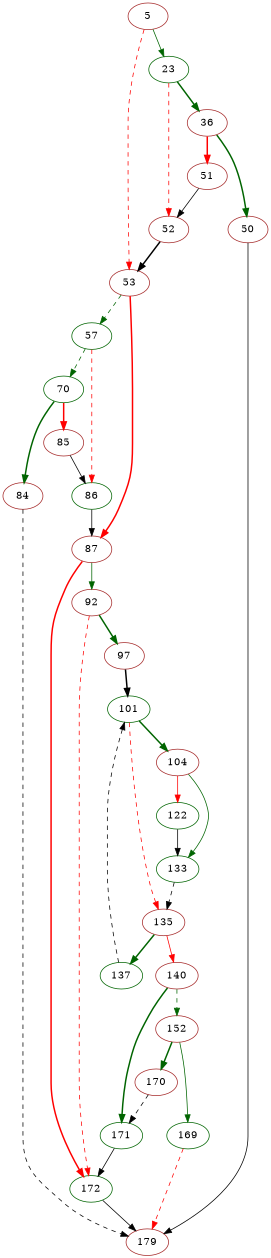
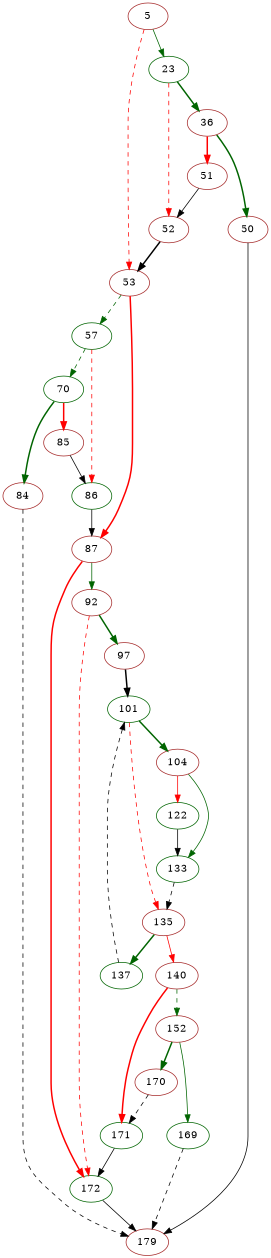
edge "140" -> "171": color darkgreen -> red
edge "169" -> "179": color red -> black
